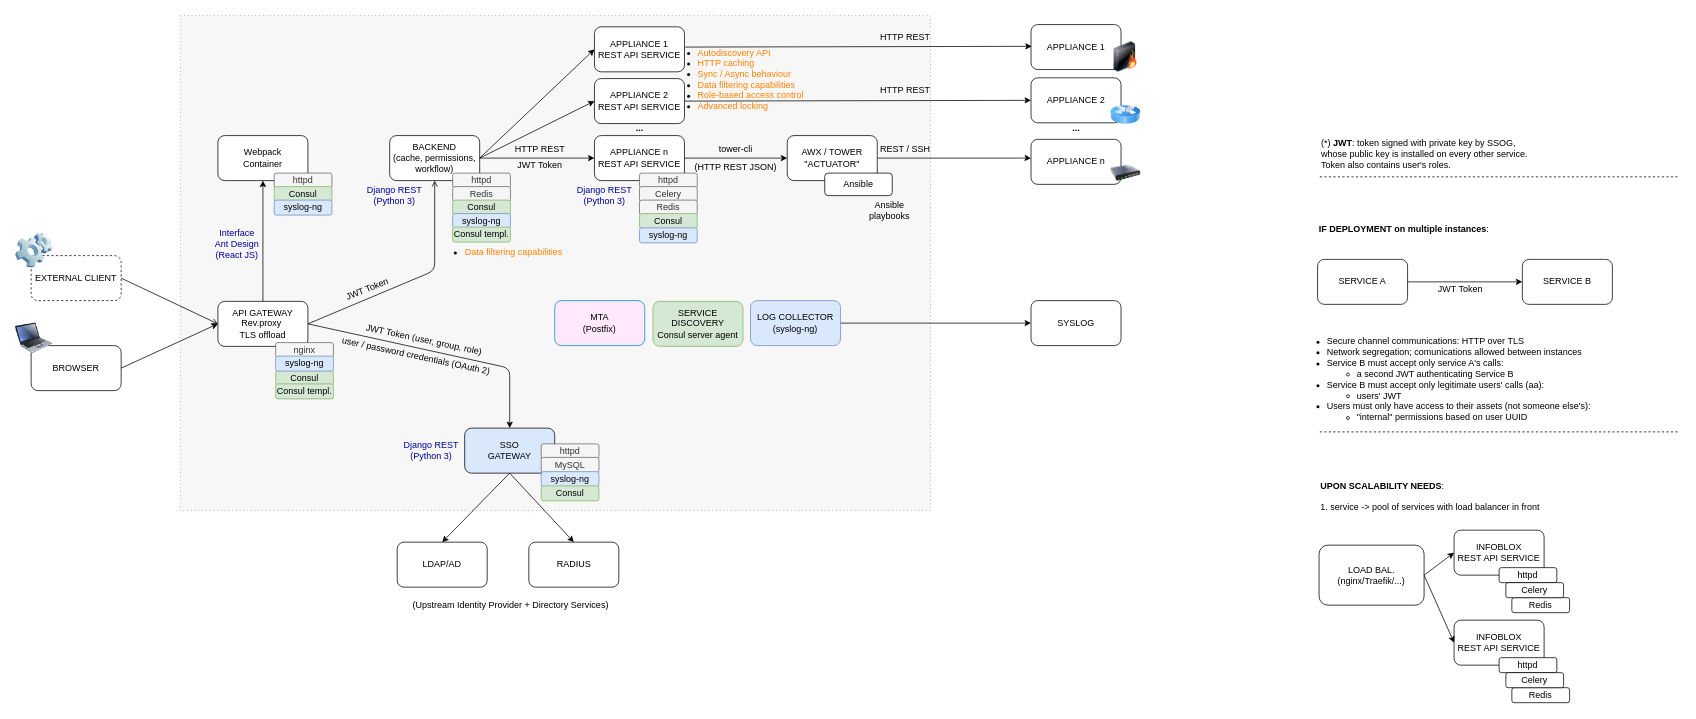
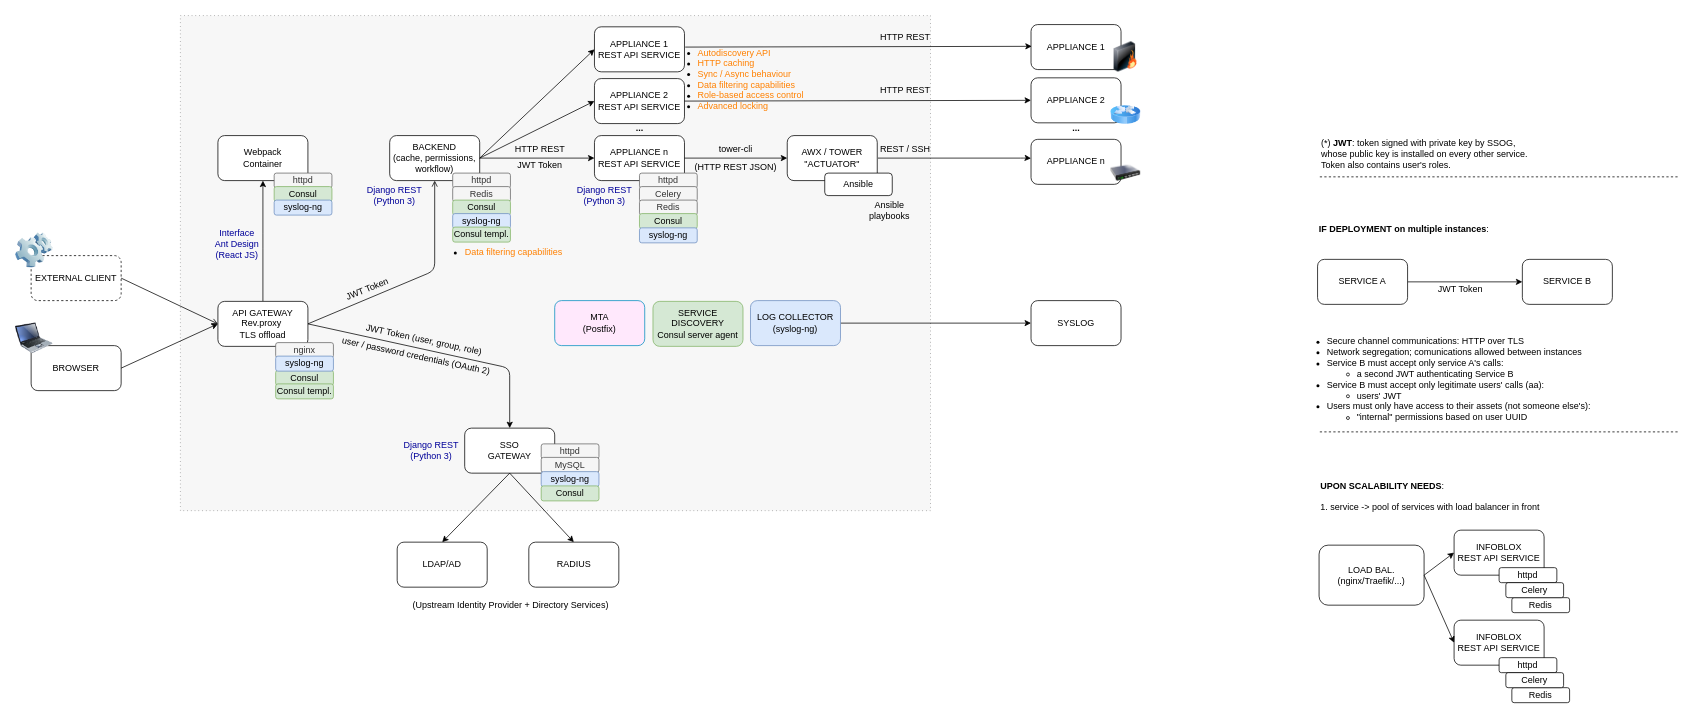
node "SSO GATEWAY": fillcolor #dae8fc -> #ffffff
